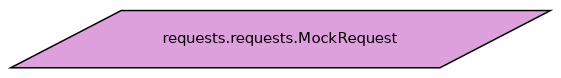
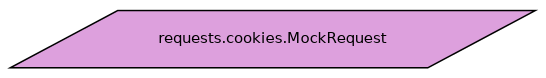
node "requests.requests.MockRequest": label "requests.requests.MockRequest" -> "requests.cookies.MockRequest"
